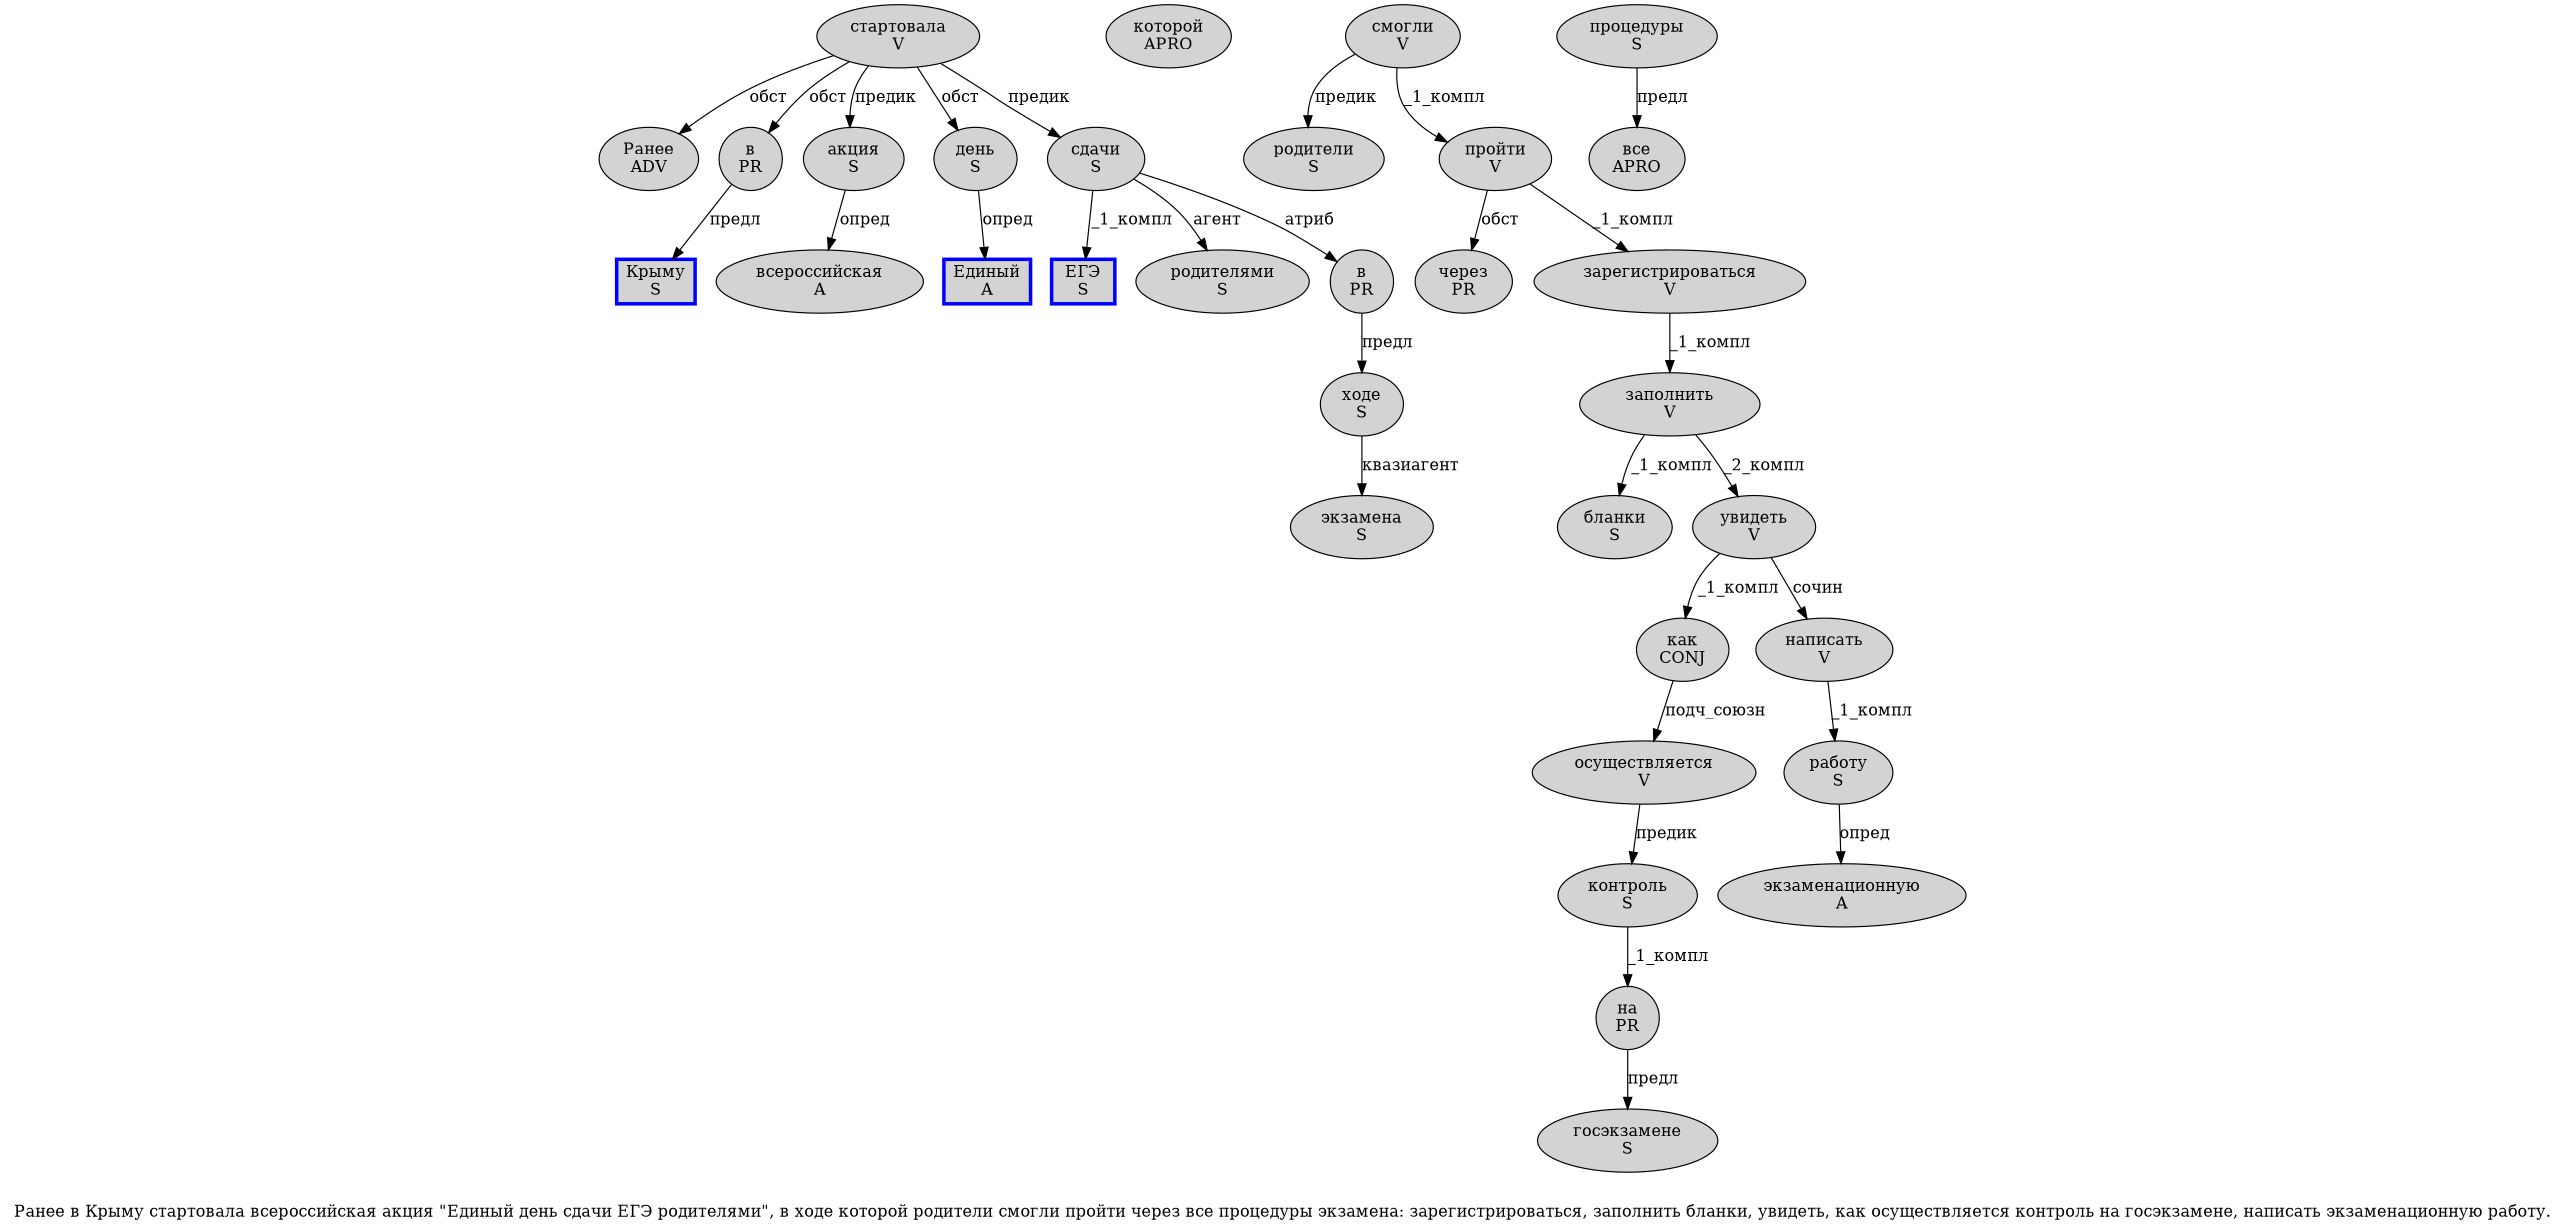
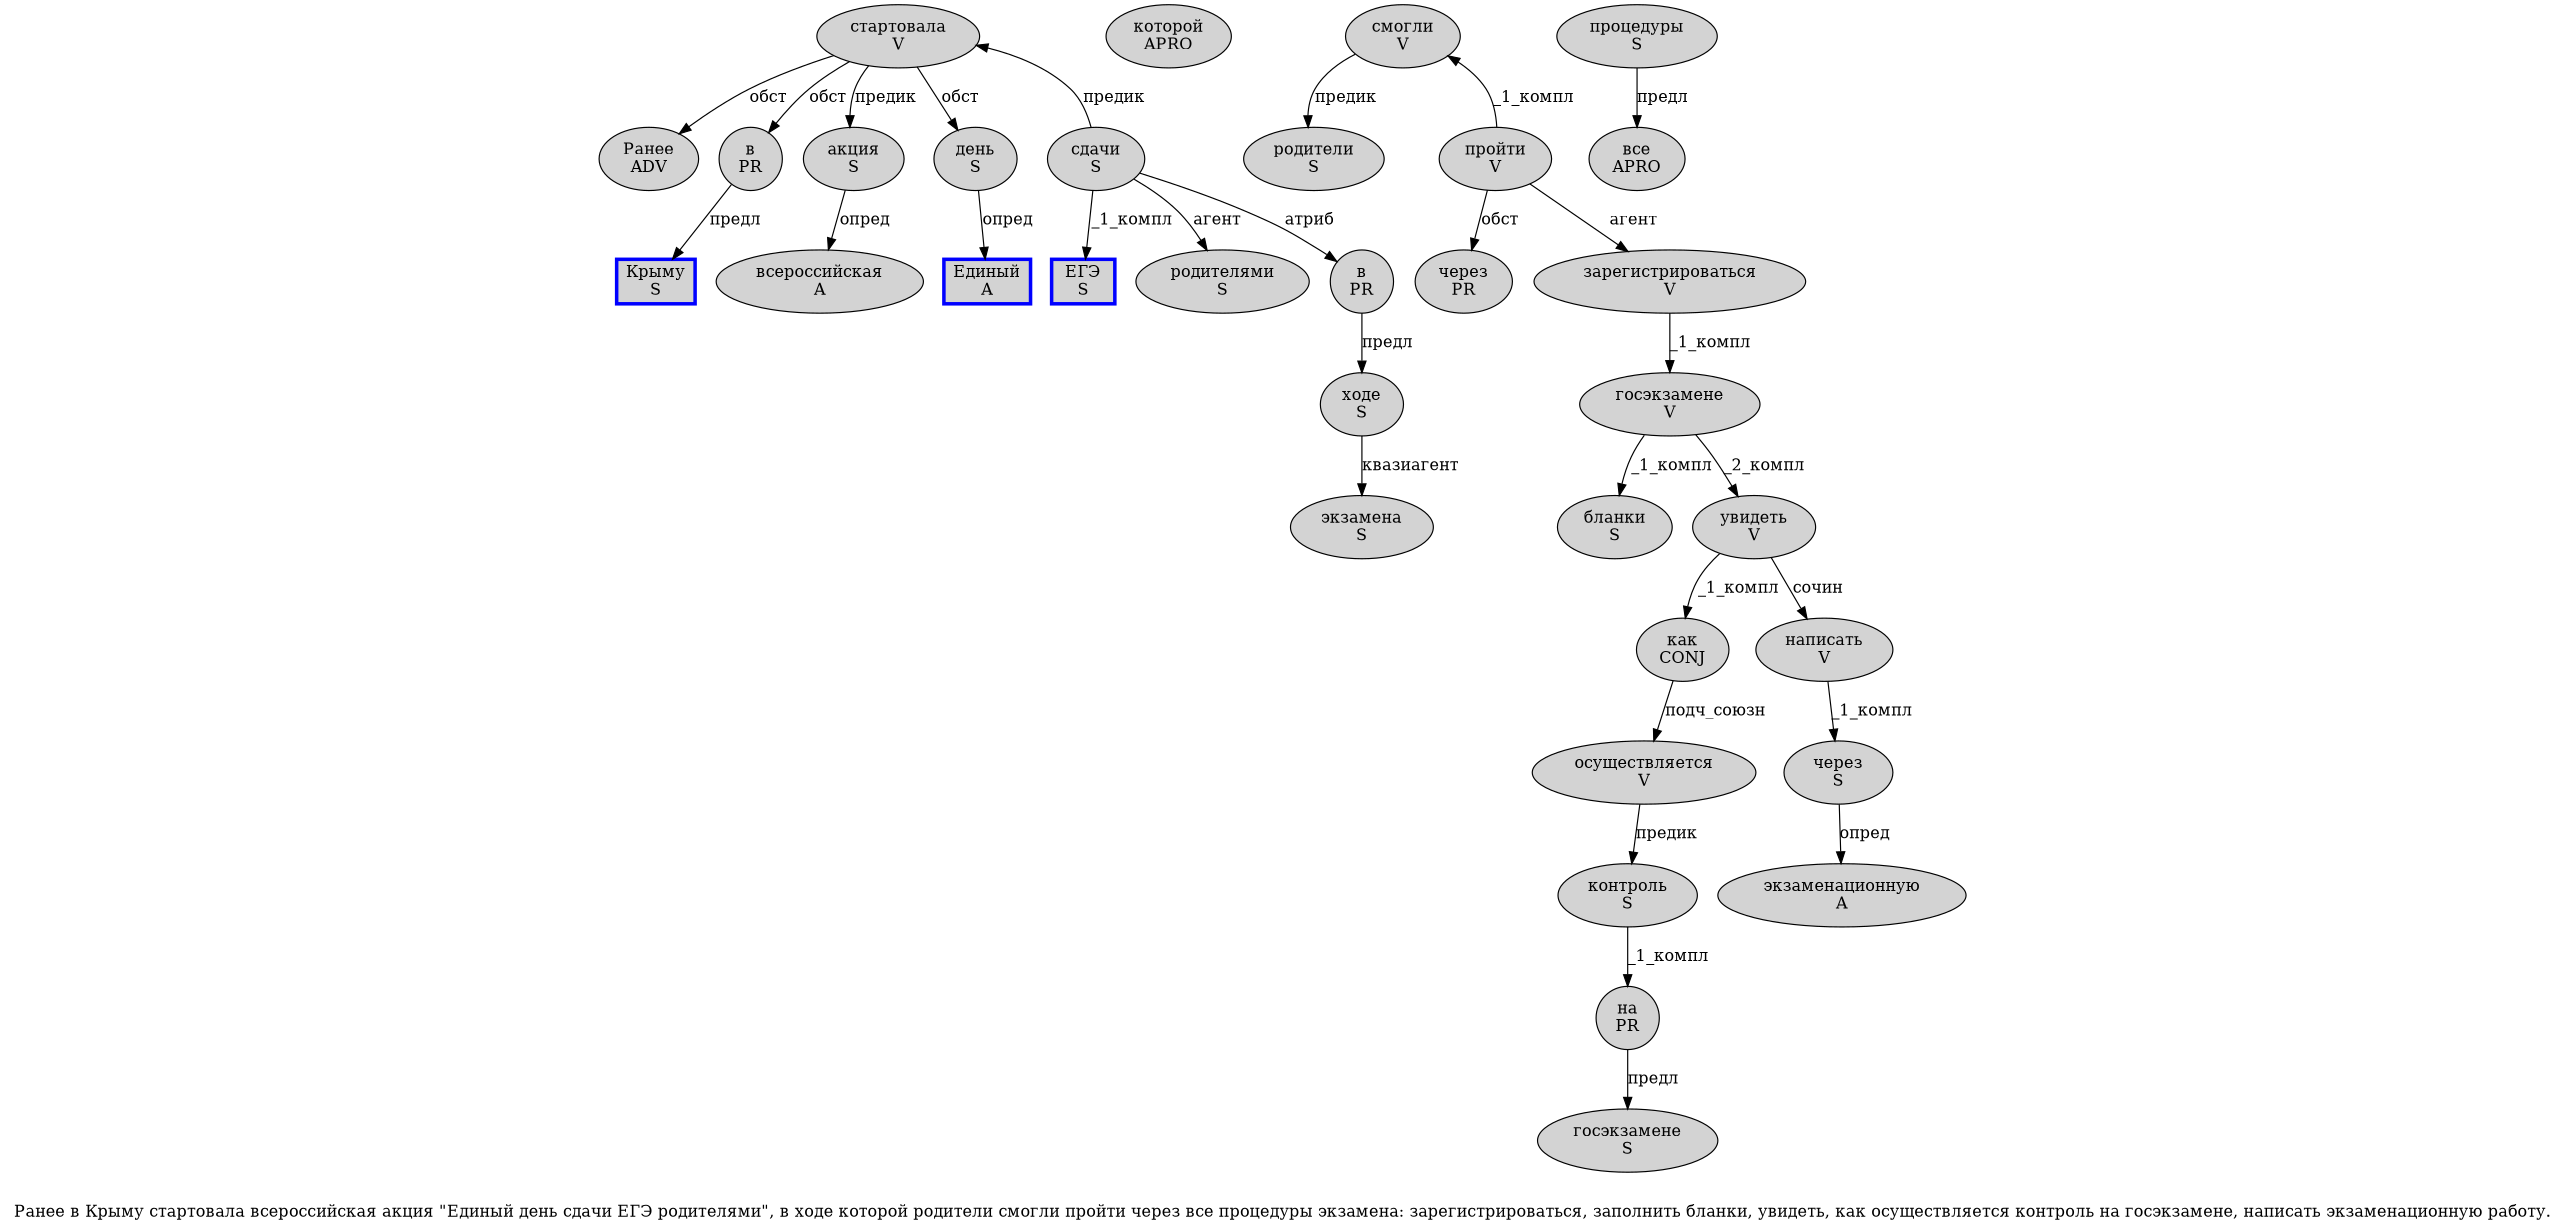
edge "стартовала V" -> "сдачи S": reversed
edge "смогли V" -> "пройти V": reversed
edge "пройти V" -> "зарегистрироваться V": label "_1_компл" -> "агент"
node "заполнить V": label "заполнить V" -> "госэкзамене V"
node "работу S": label "работу S" -> "через S"
